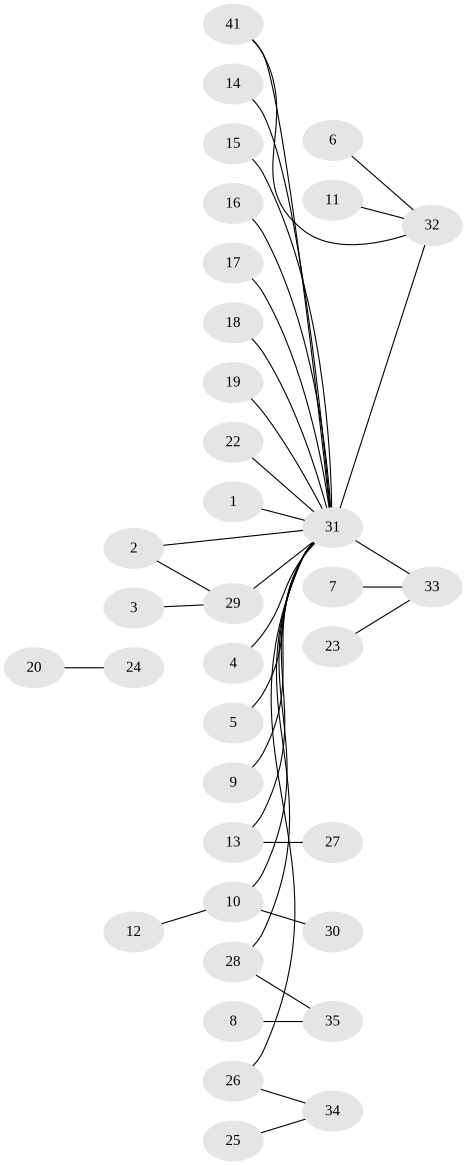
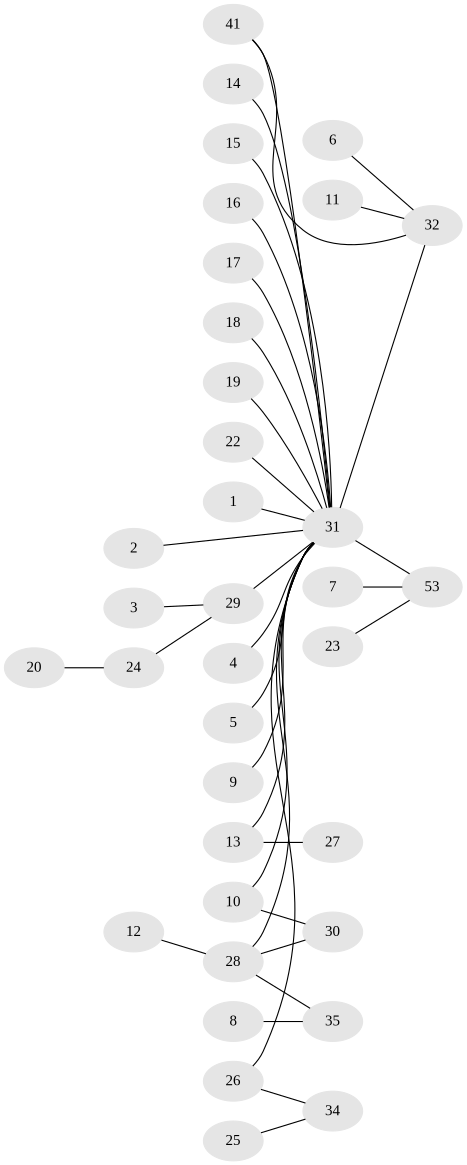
edge "2" -- "29": now "24" -- "29"
node "33": label "33" -> "53"
edge "10" -- "12": now "28" -- "12"
edge "30" -- "28": added
